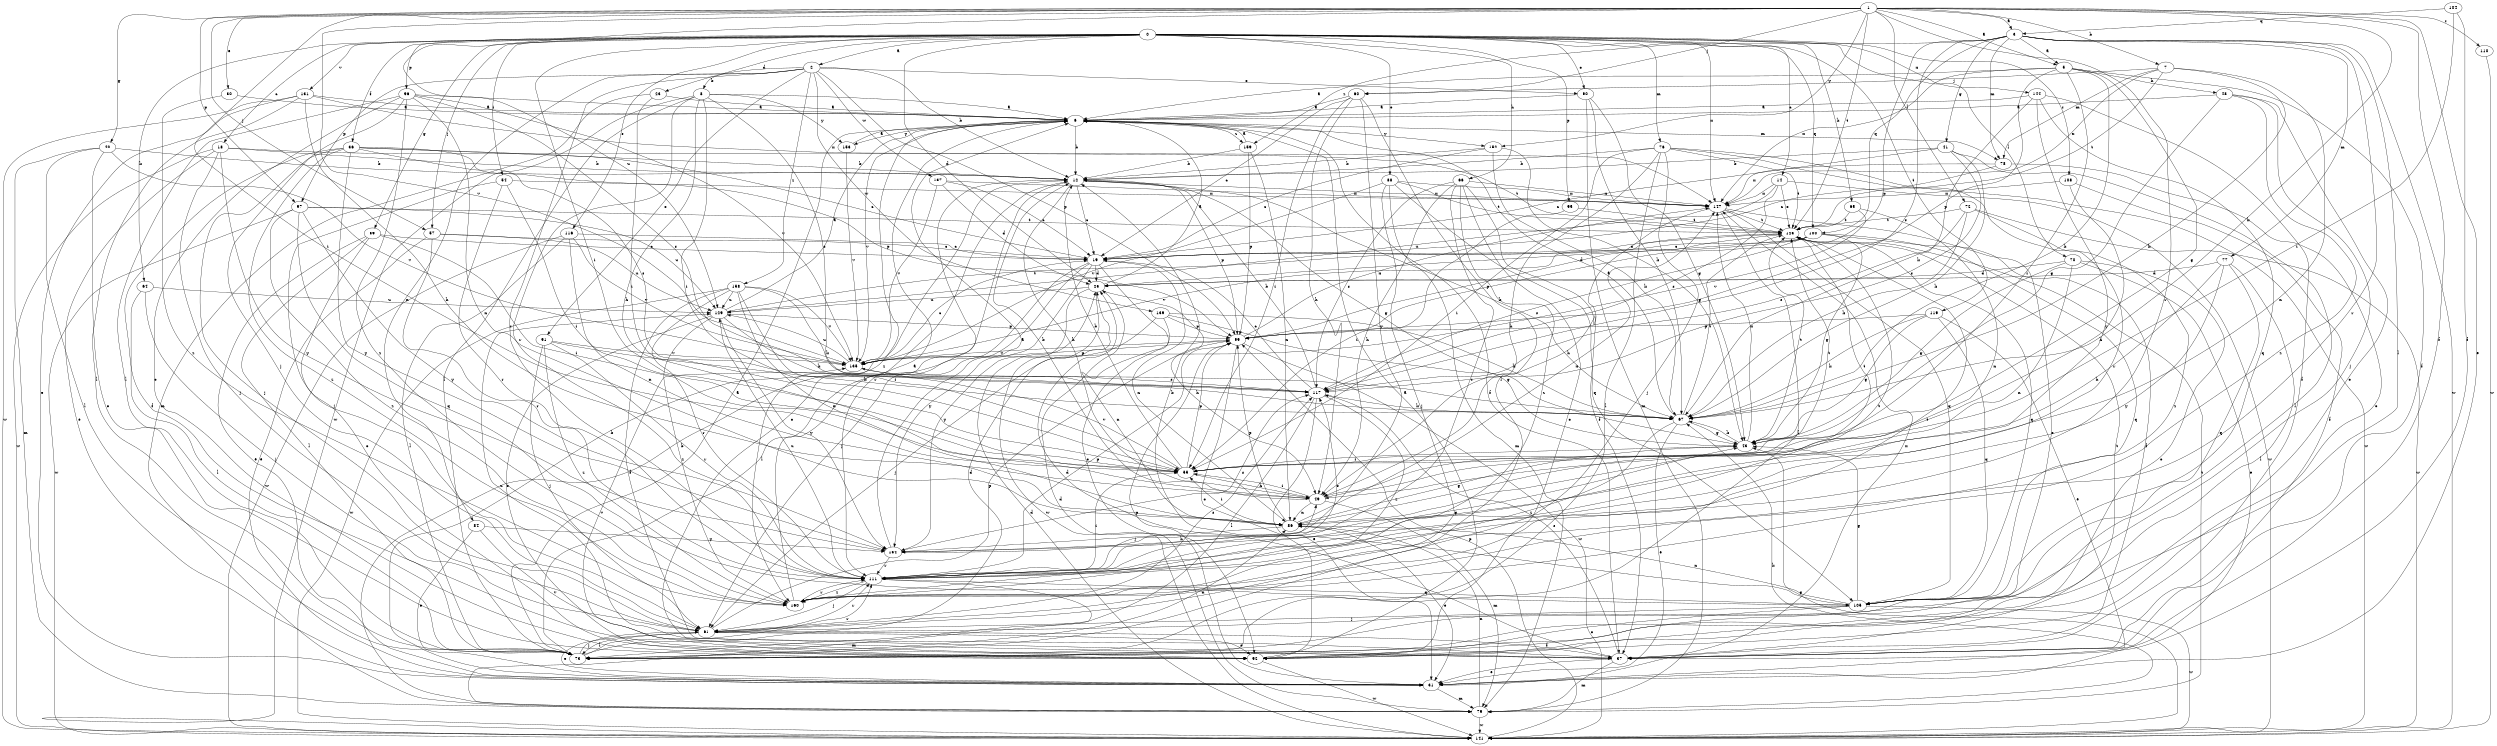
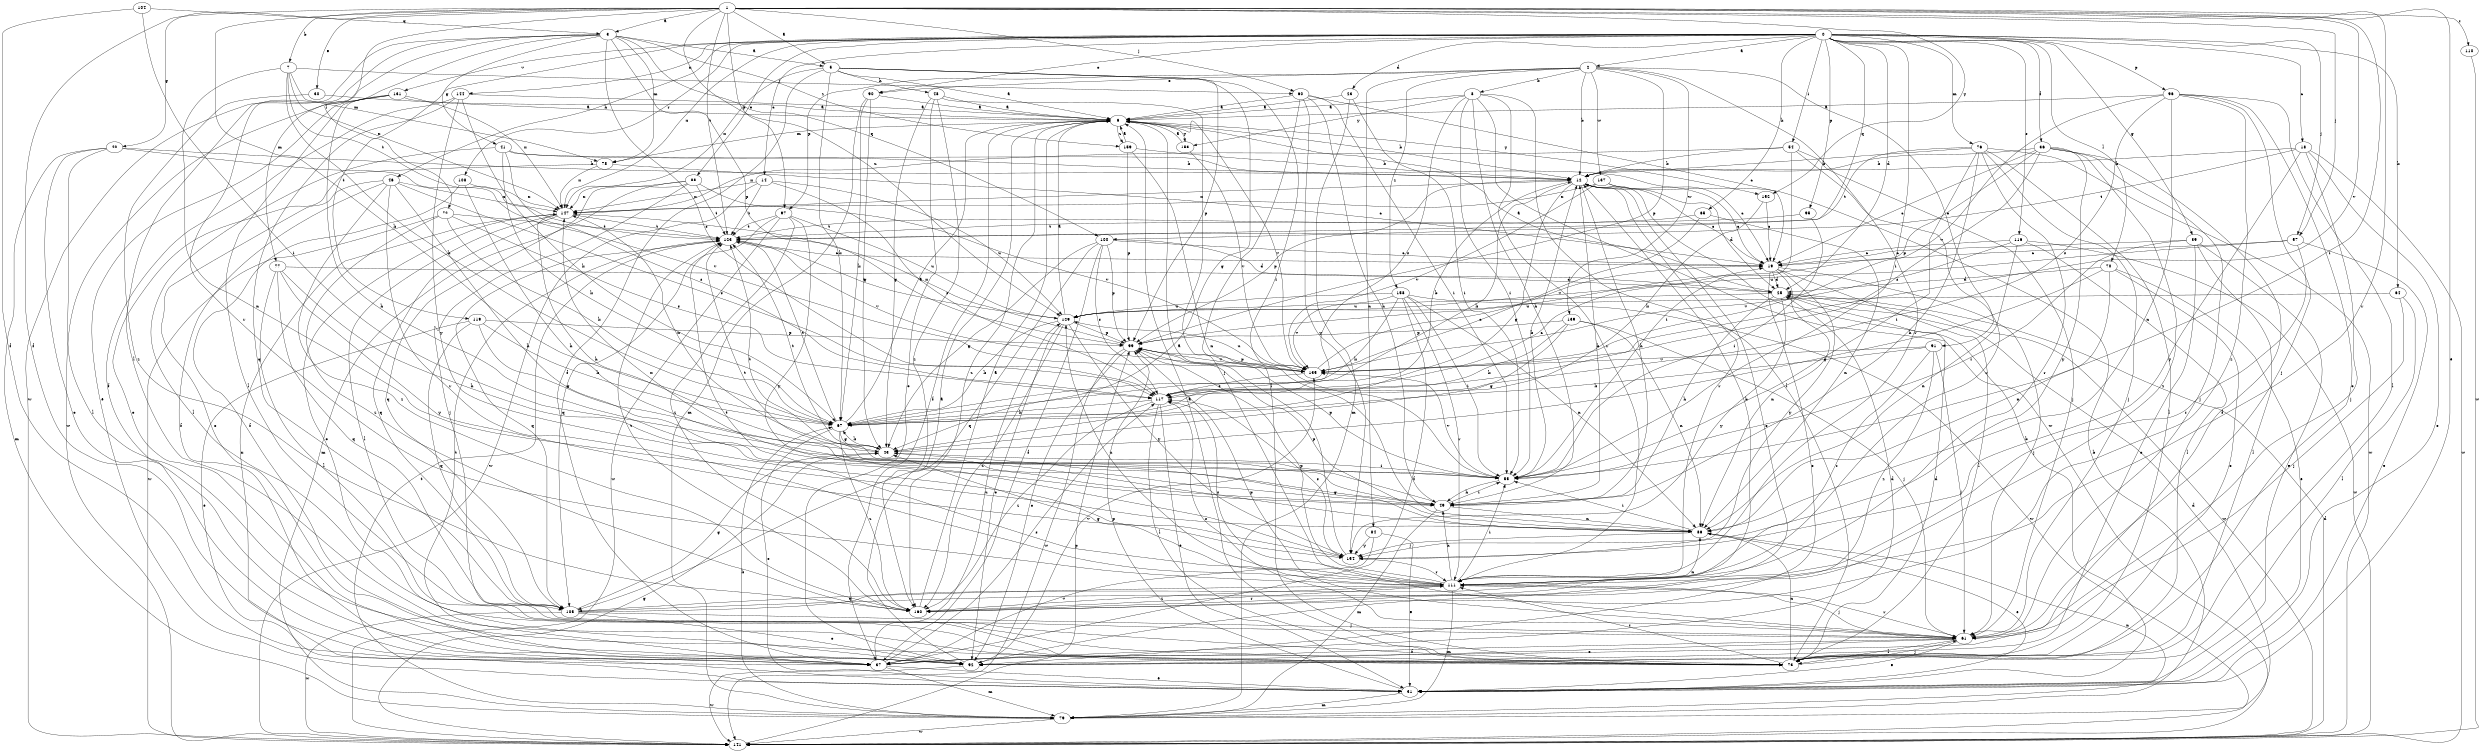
edge "152" -> "12": now "54" -> "12"
node "66": label "66" -> "46"
edge "14" -> "123": label "o" -> "t"
edge "152" -> "43": removed, label "g"
